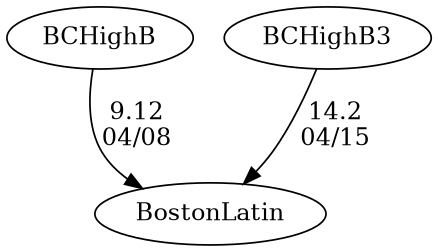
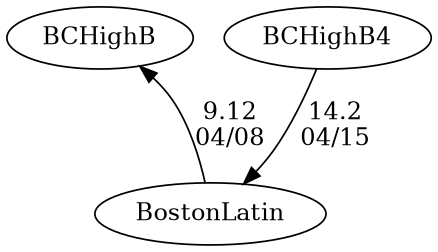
node "BCHighB3": label "BCHighB3" -> "BCHighB4"
edge "BCHighB" -> "BostonLatin": reversed
